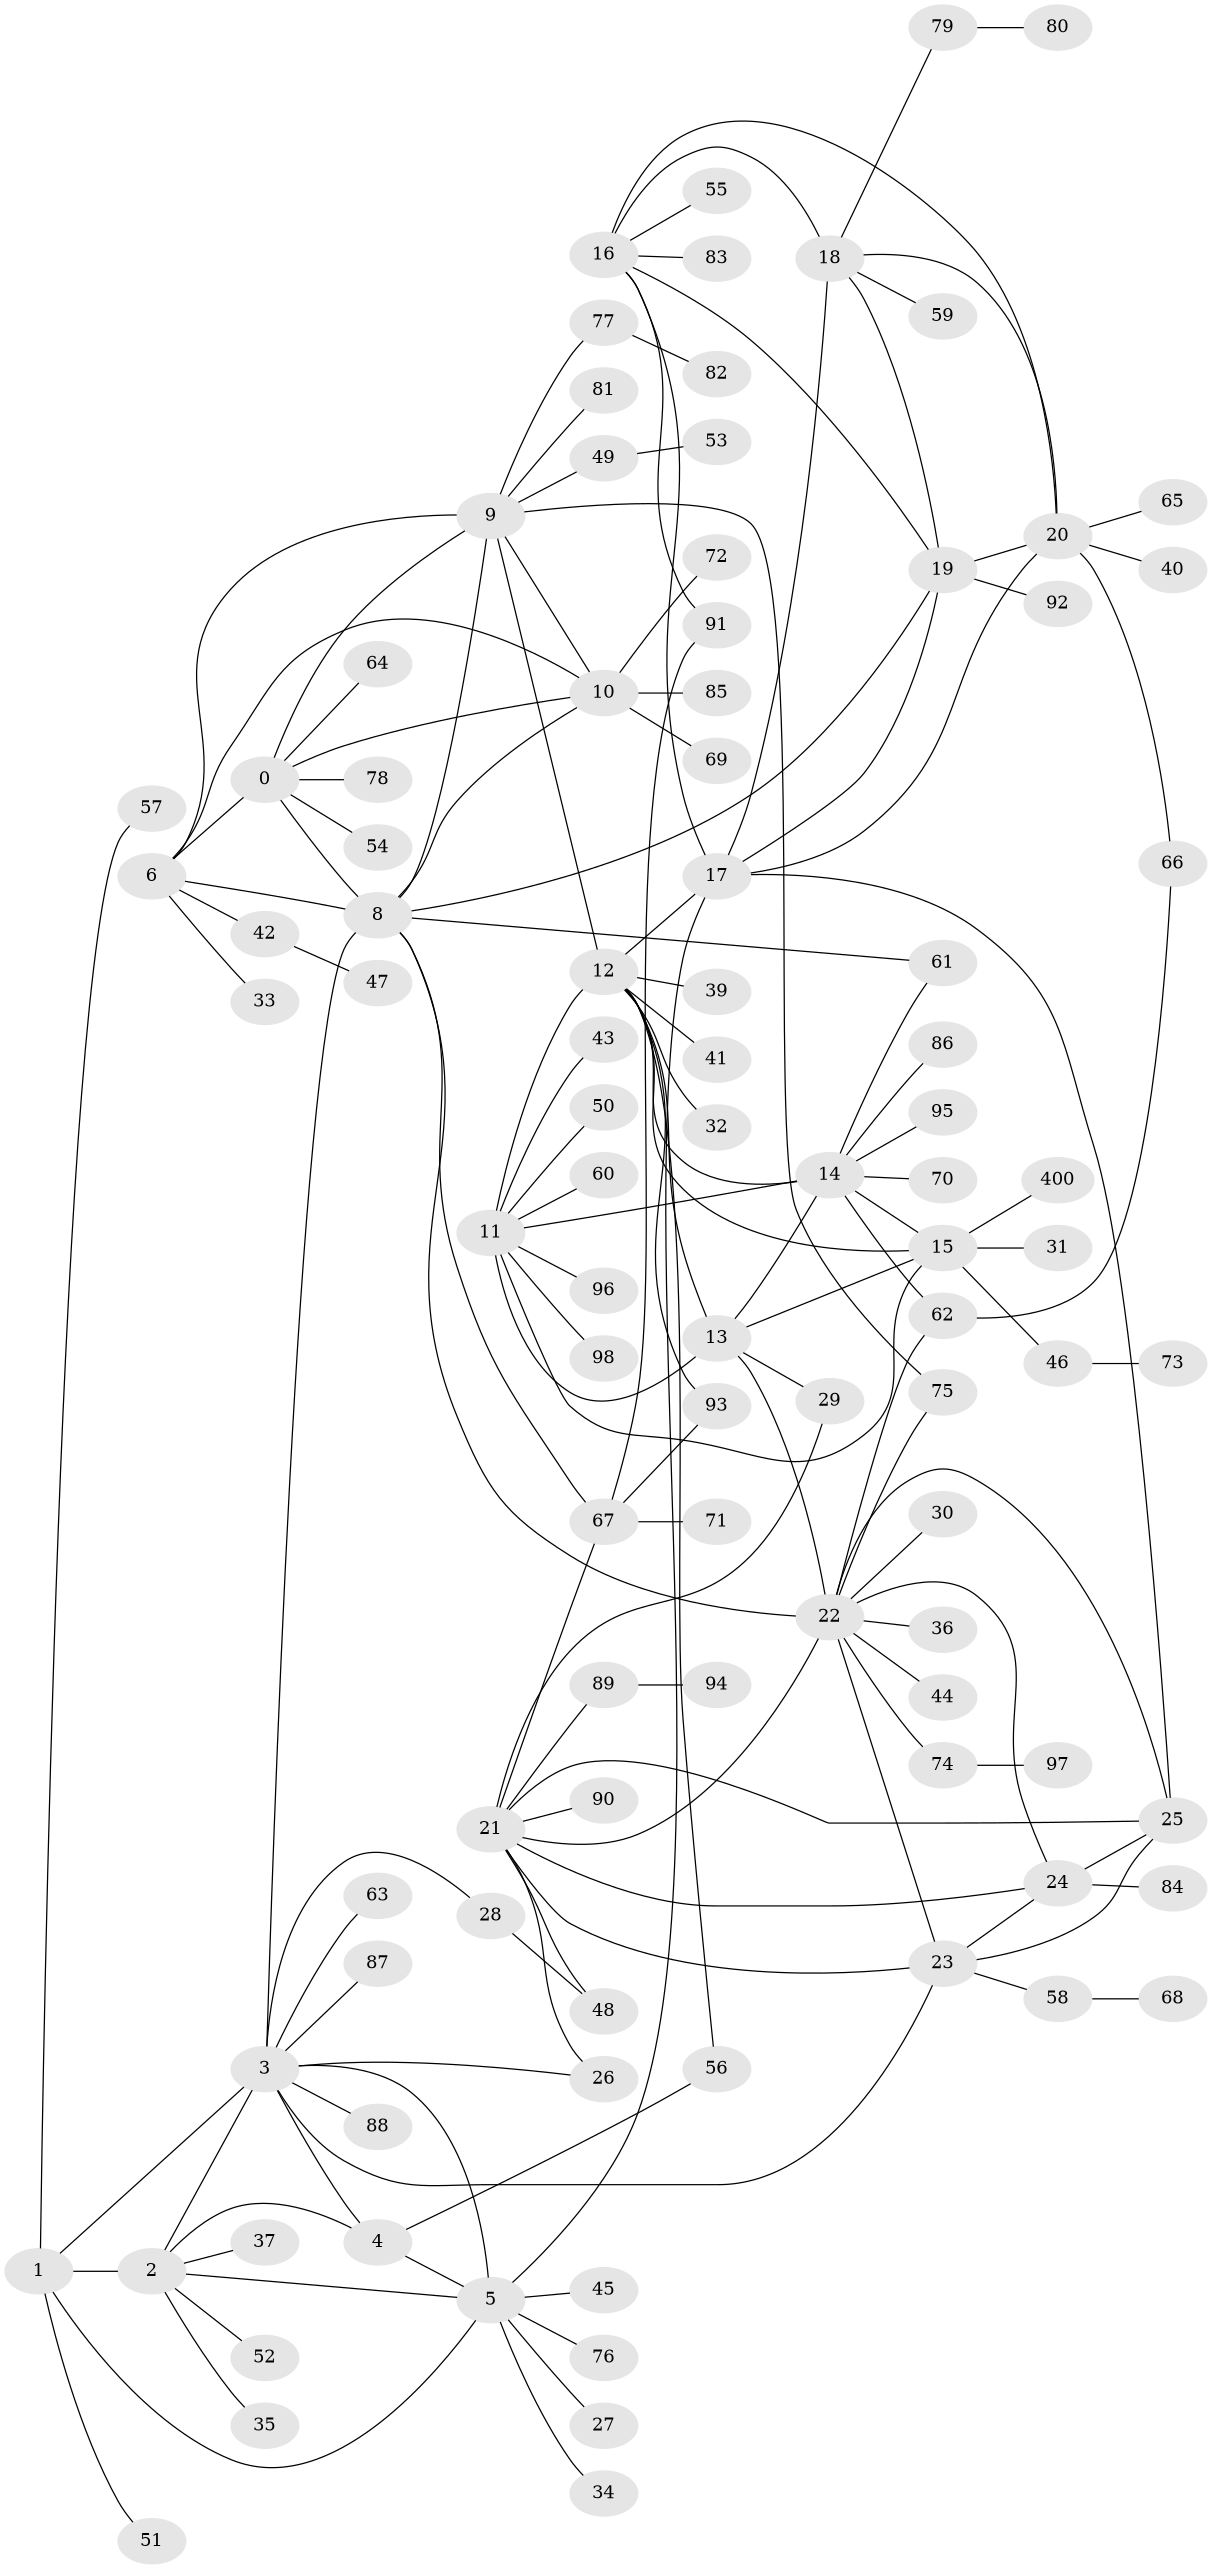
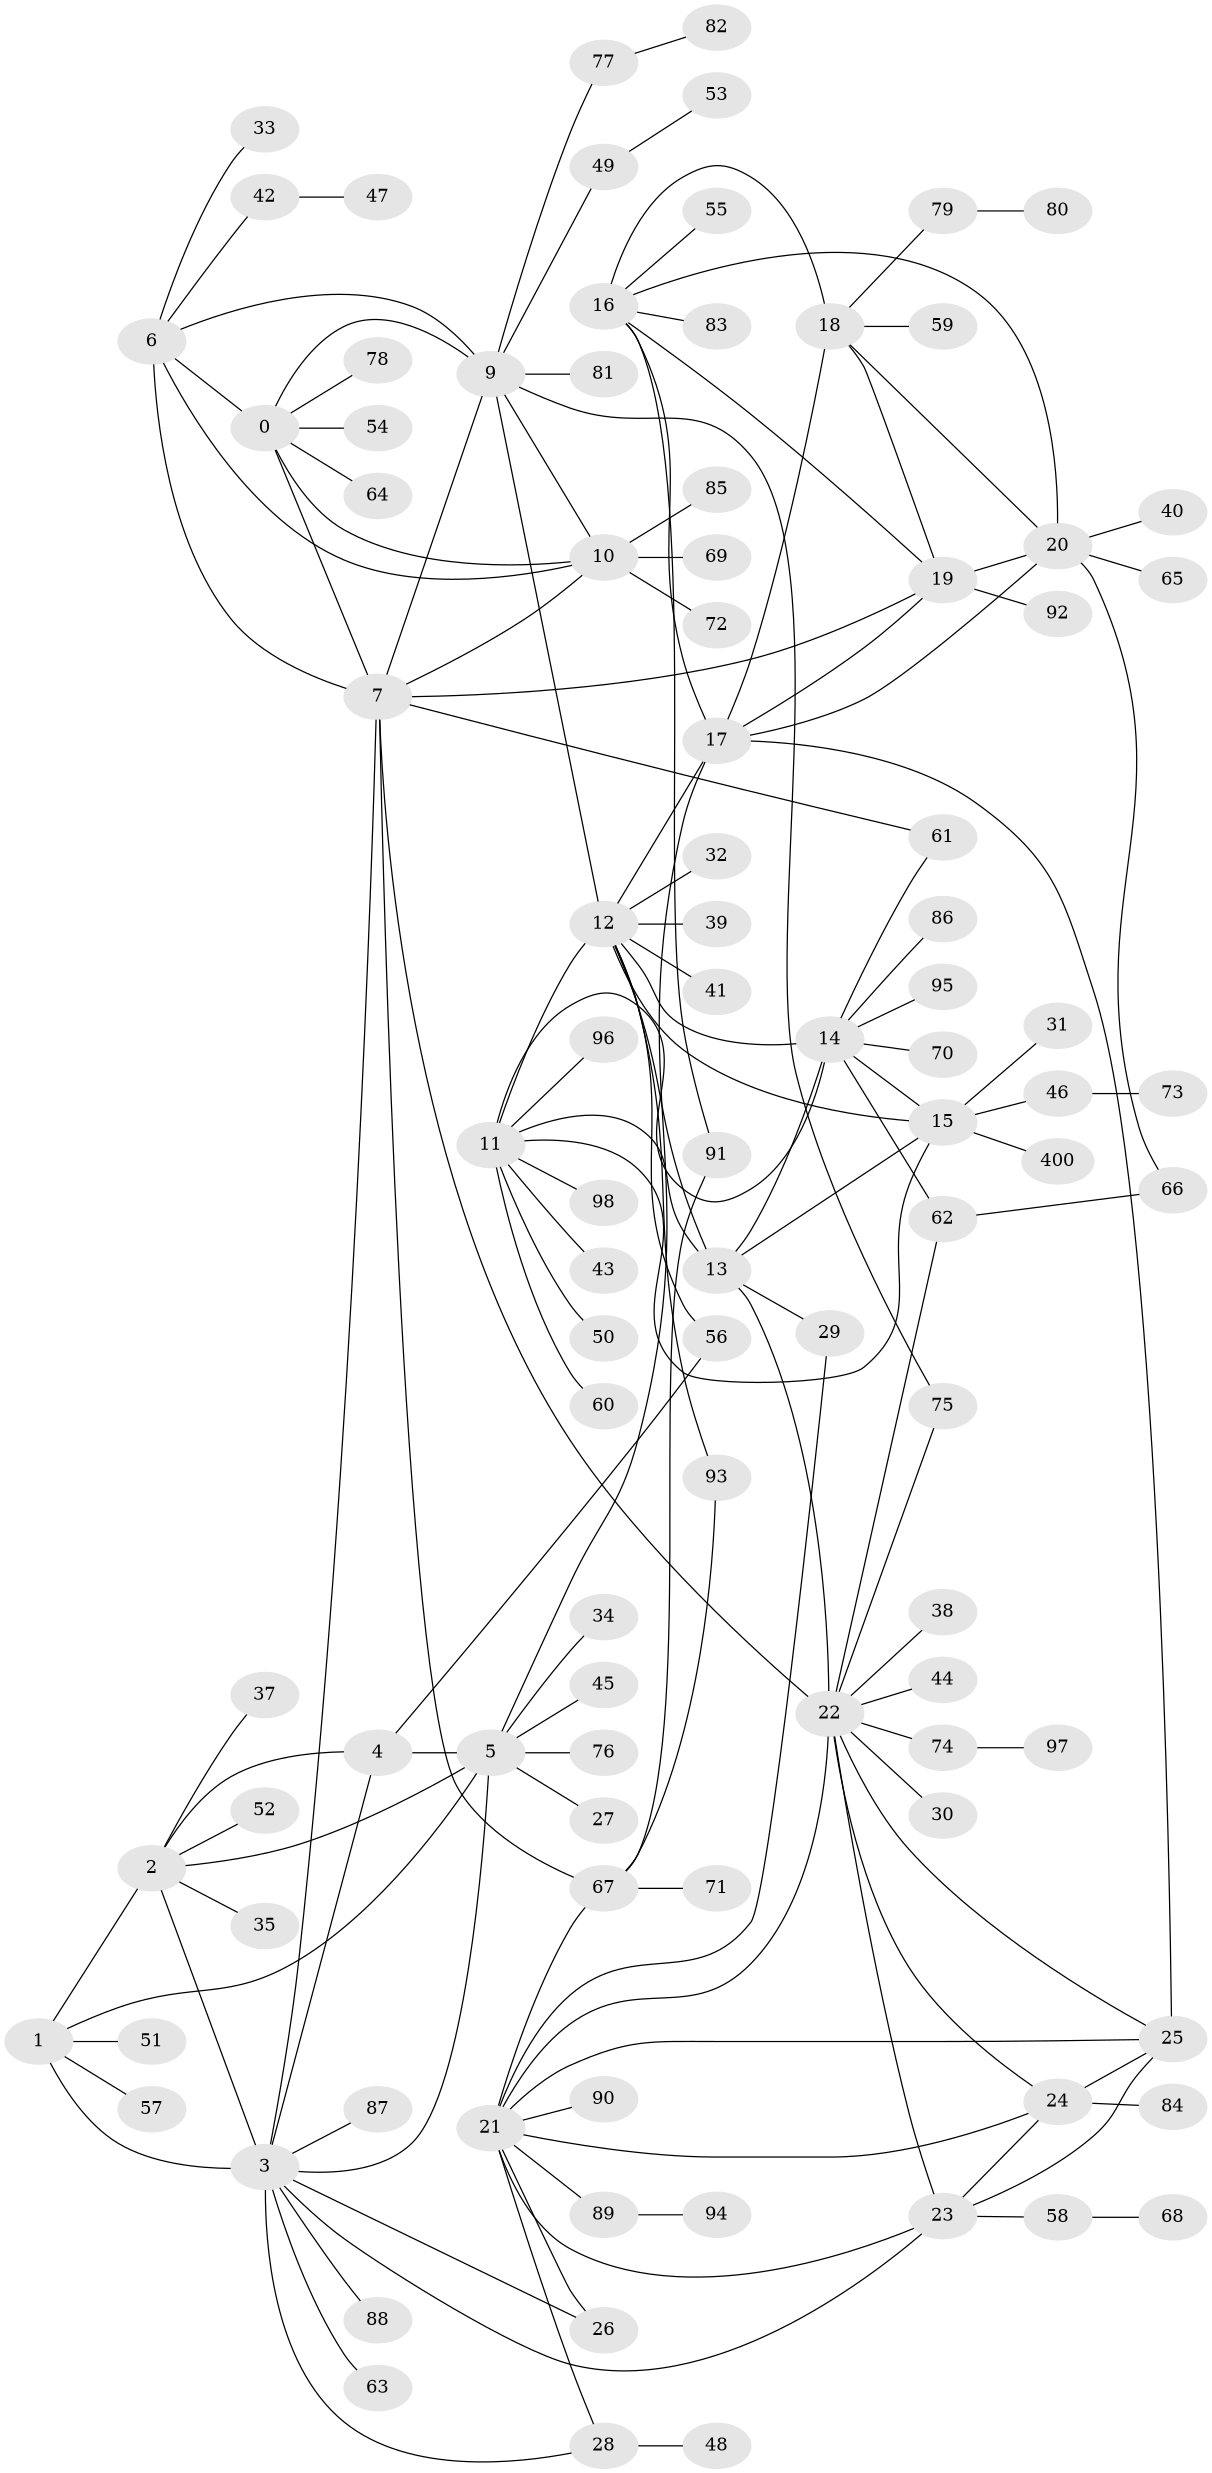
node "8": label "8" -> "7"
node "36": label "36" -> "38"
edge "21" -- "48": now "21" -- "28"
